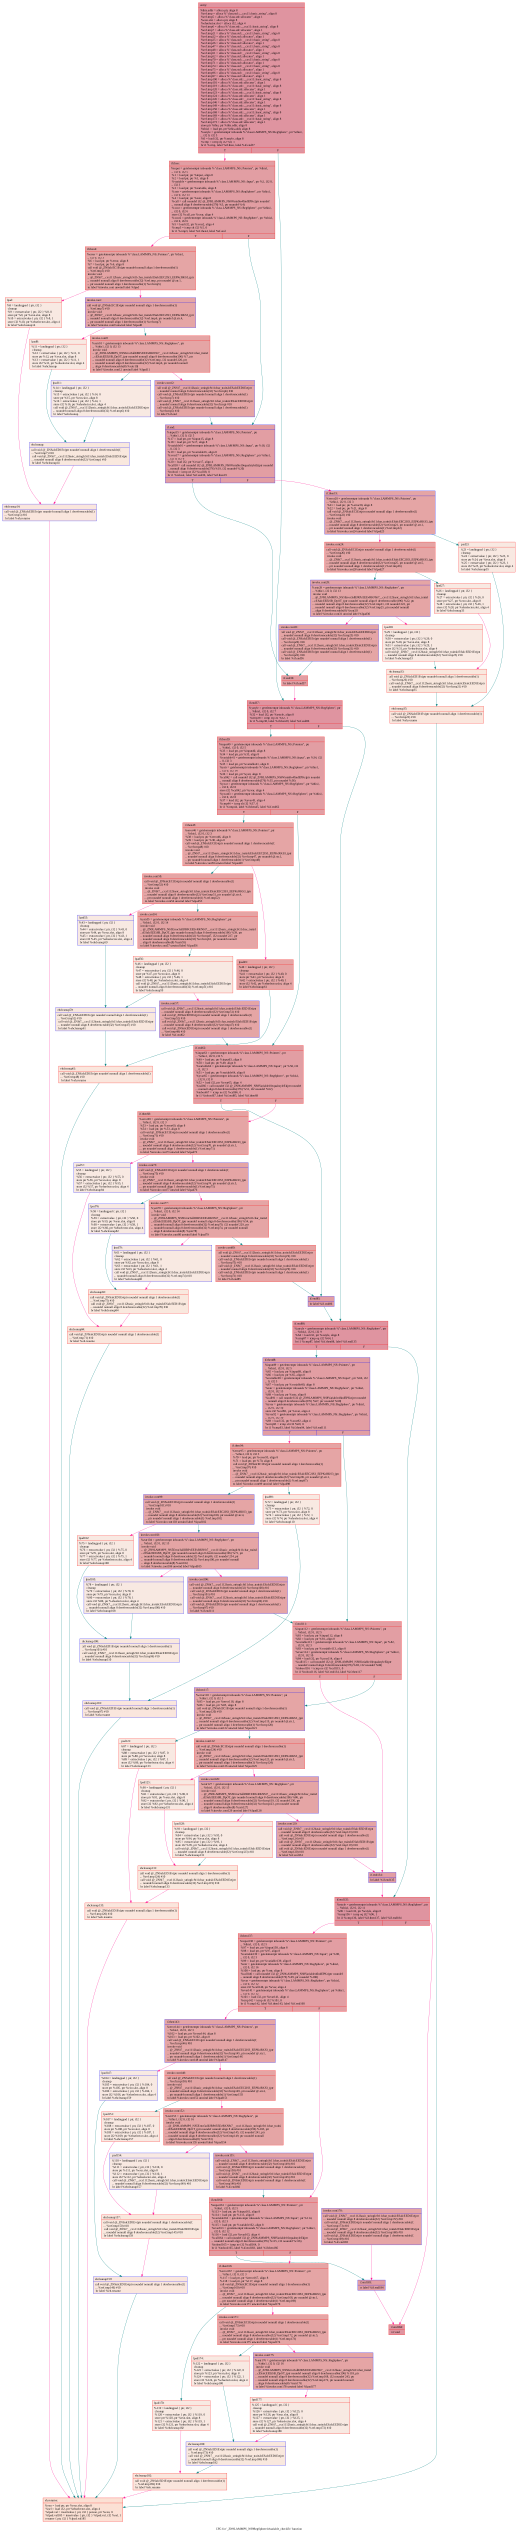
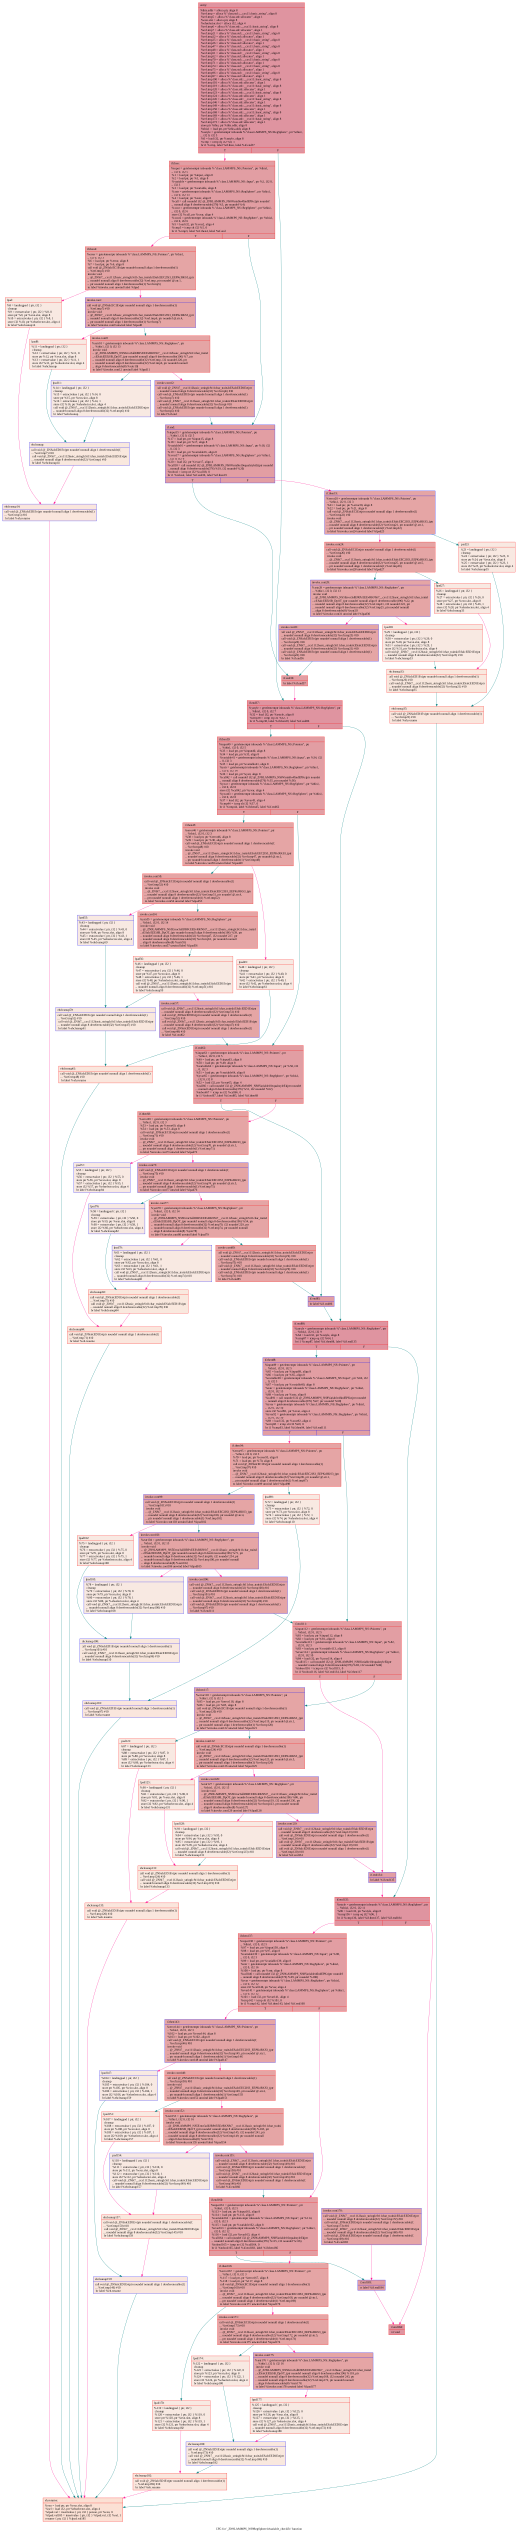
node "lpad49:": fillcolor #c5333470 -> #efcebd70
